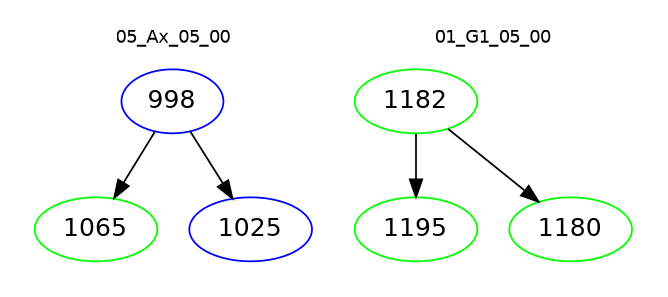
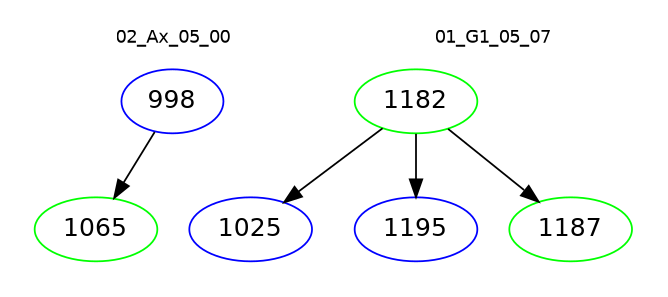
cluster "05_Ax_05_00": label "05_Ax_05_00" -> "02_Ax_05_00"
cluster "01_G1_05_00": label "01_G1_05_00" -> "01_G1_05_07"
edge "998" -> "1025": now "1182" -> "1025"
node "1195": color green -> blue
node "1180": label "1180" -> "1187"
